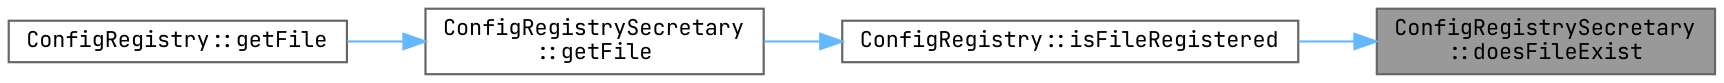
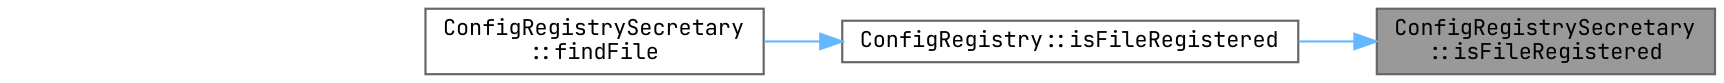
node "ConfigRegistry::getFile": removed
node "ConfigRegistrySecretary ::getFile": label "ConfigRegistrySecretary ::getFile" -> "ConfigRegistrySecretary ::findFile"
node "ConfigRegistrySecretary ::doesFileExist": label "ConfigRegistrySecretary ::doesFileExist" -> "ConfigRegistrySecretary ::isFileRegistered"
